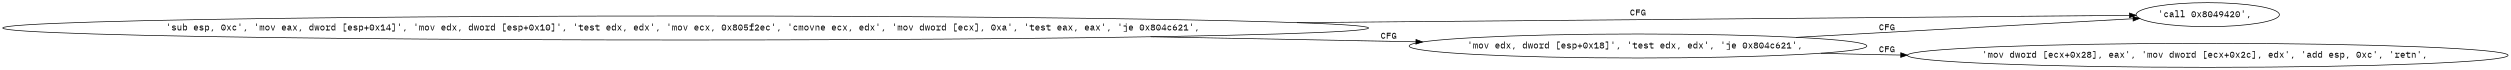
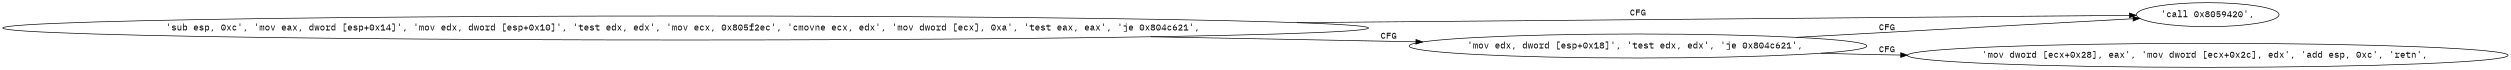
node "'call 0x8049420',": label "'call 0x8049420'," -> "'call 0x8059420',"
